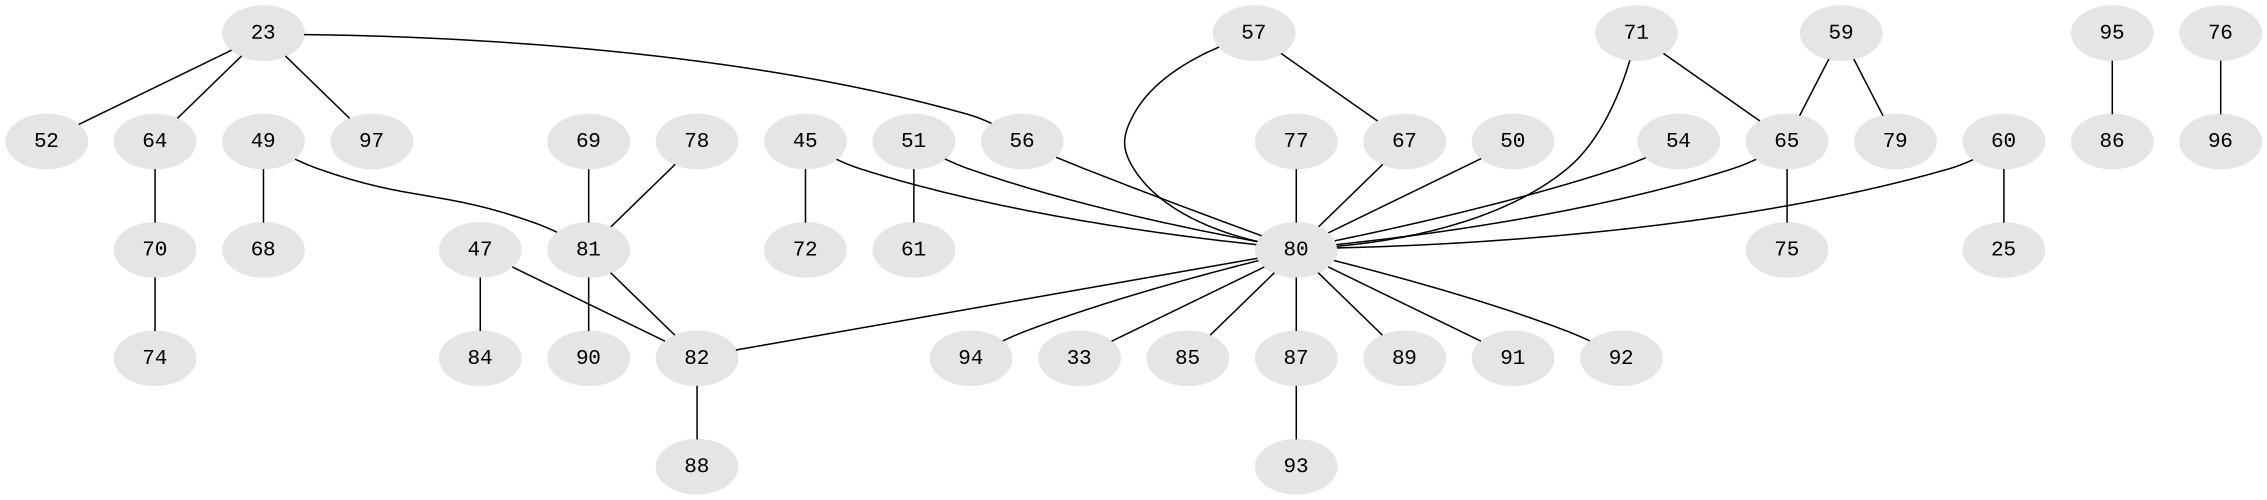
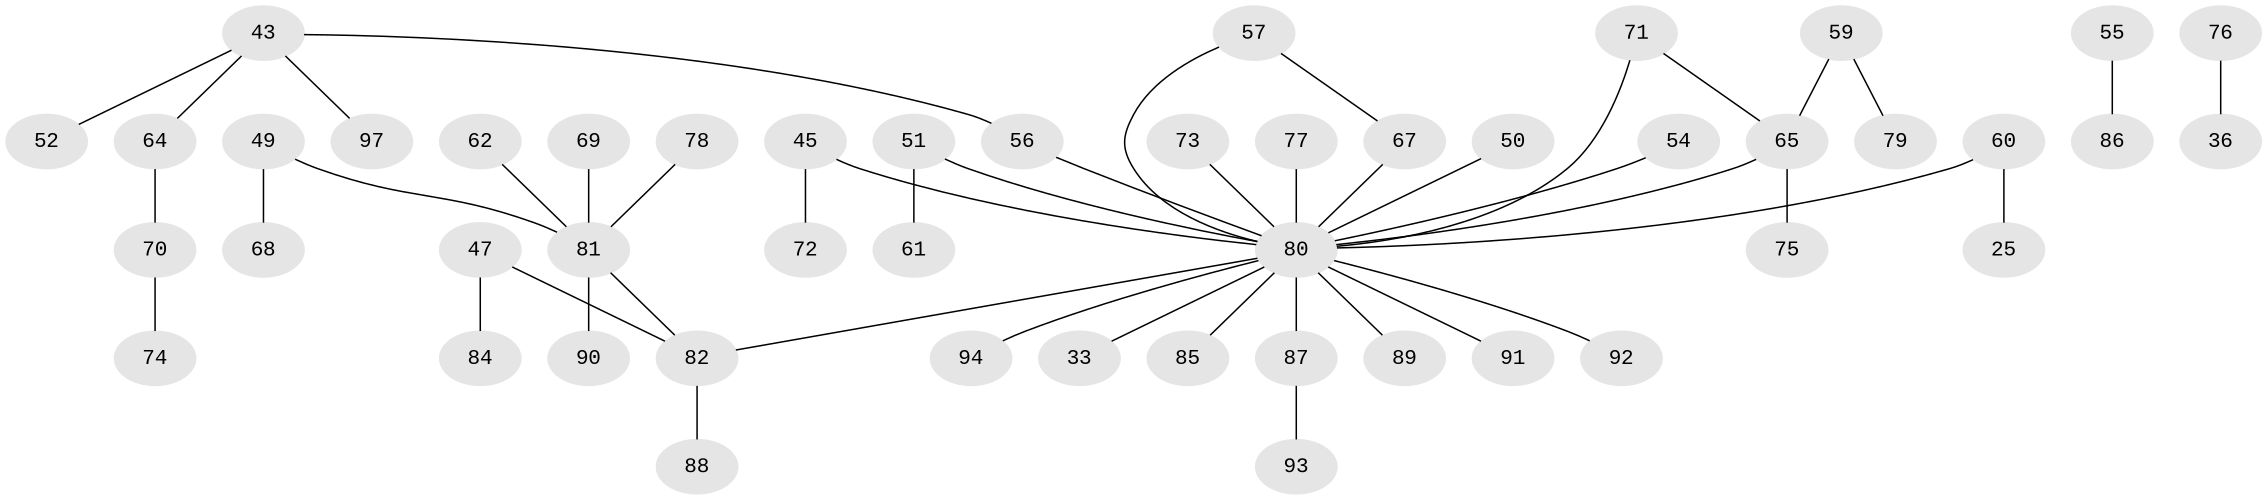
node "23": label "23" -> "43"
node "95": label "95" -> "55"
node "62": added
node "73": added
node "96": label "96" -> "36"
